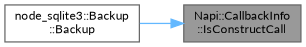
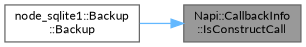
node "node_sqlite3::Backup ::Backup": label "node_sqlite3::Backup ::Backup" -> "node_sqlite1::Backup ::Backup"
